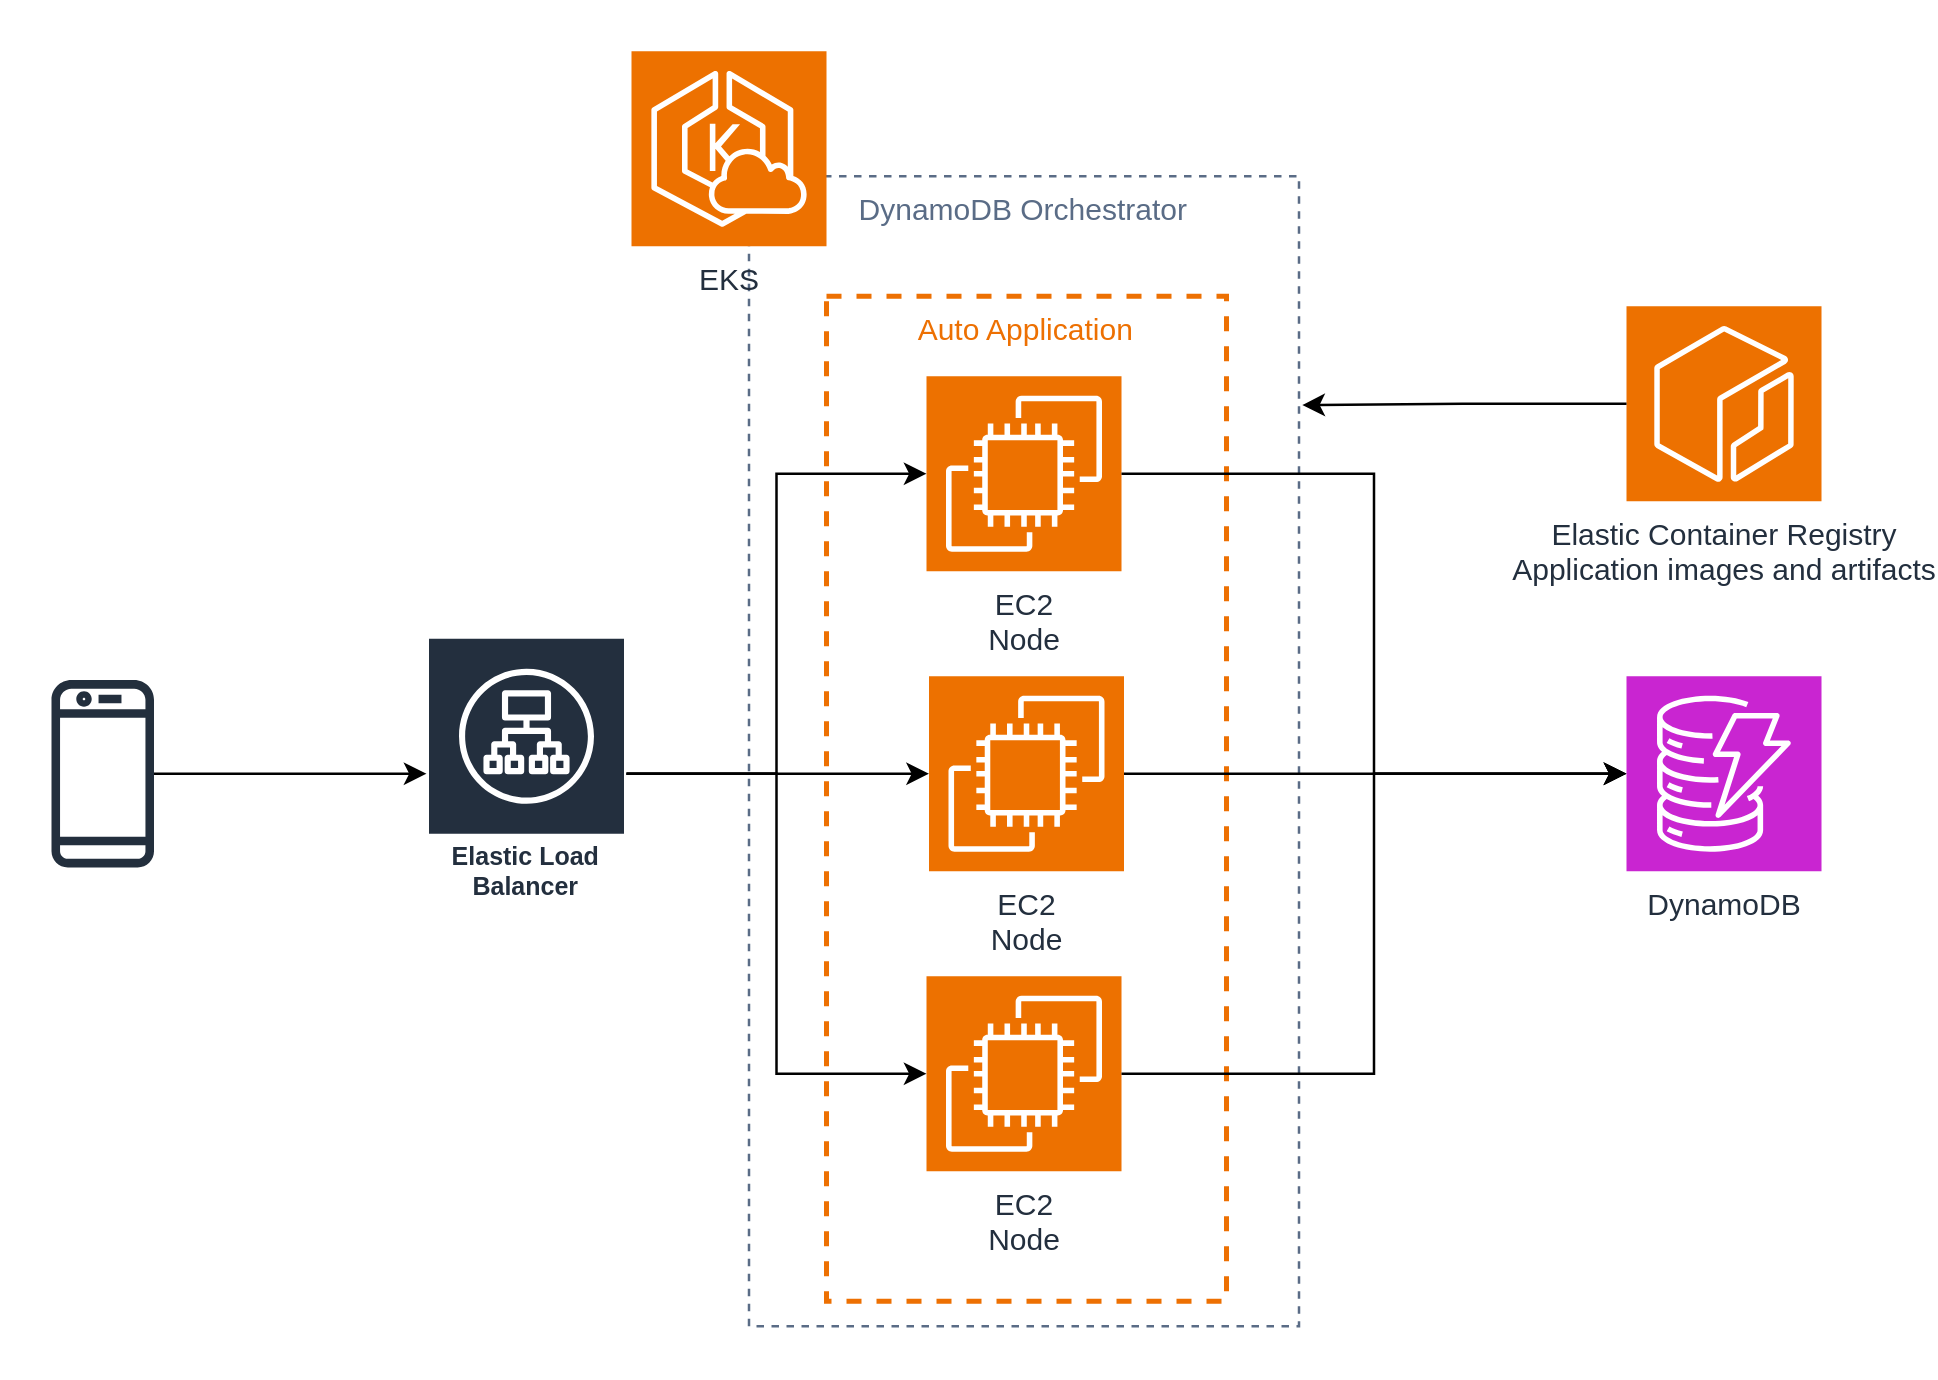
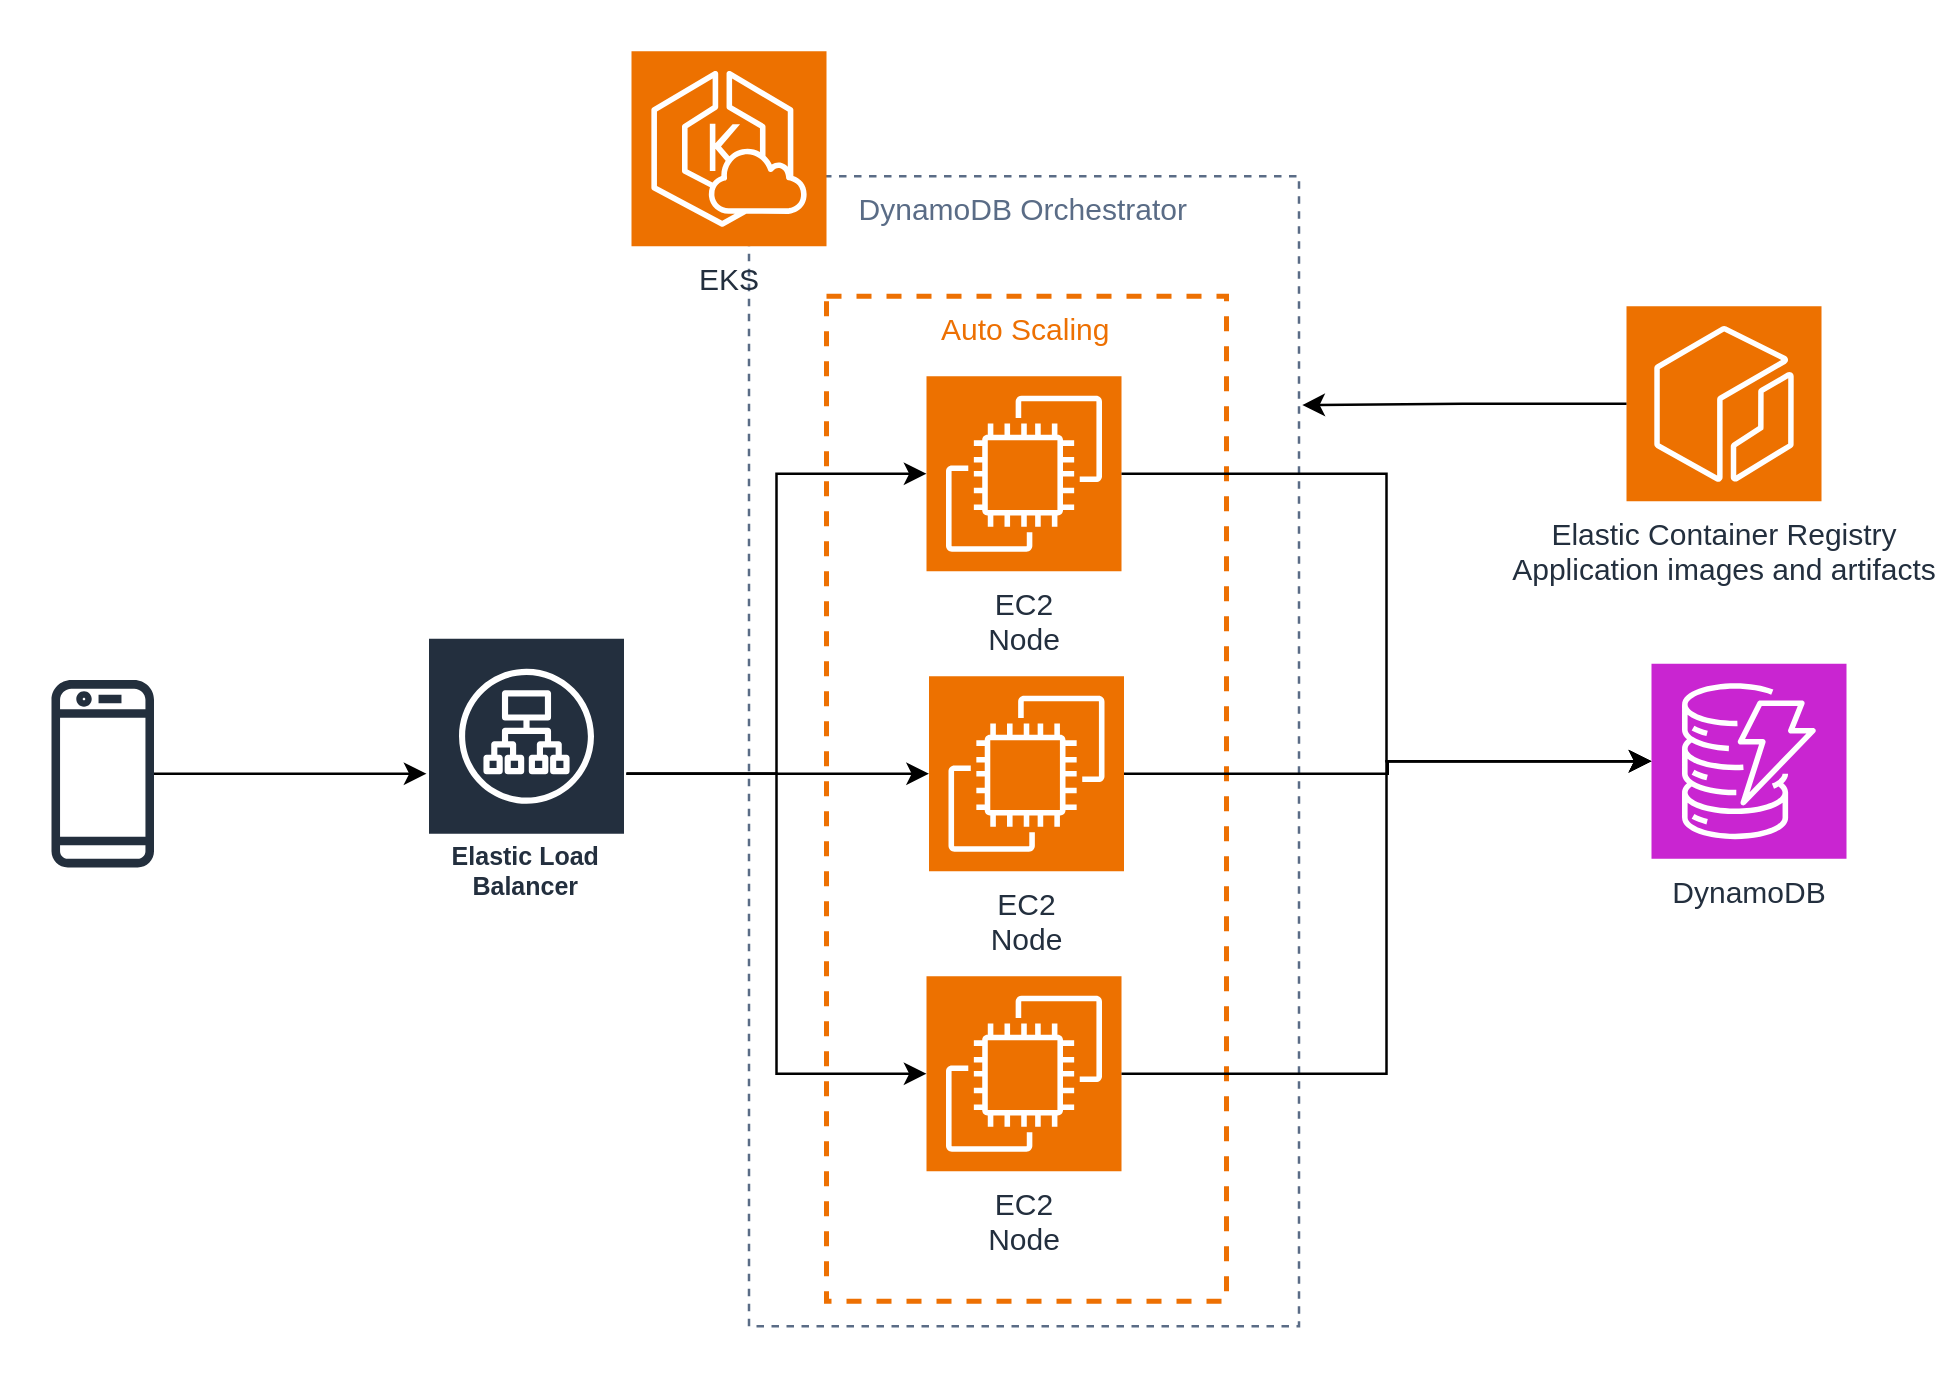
node "Auto Application": label "Auto Application" -> "Auto Scaling"
node "DynamoDB": moved (1724, 774) -> (1749, 761)
